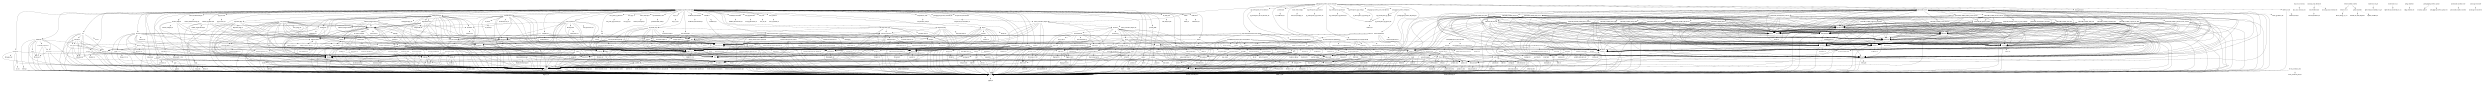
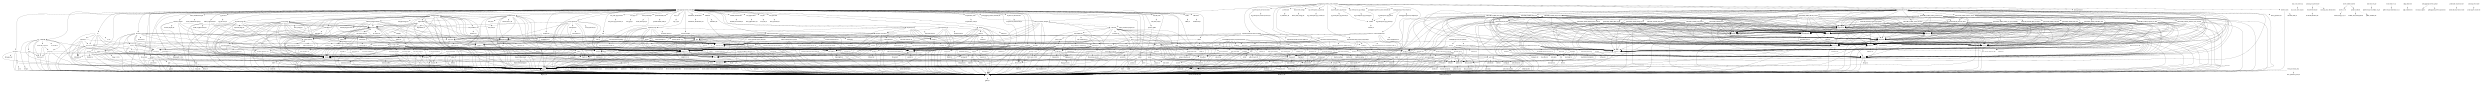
node "e2fsprogs_lic": added
